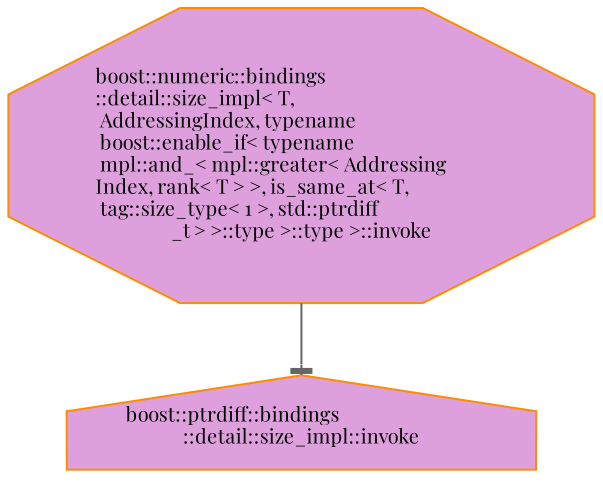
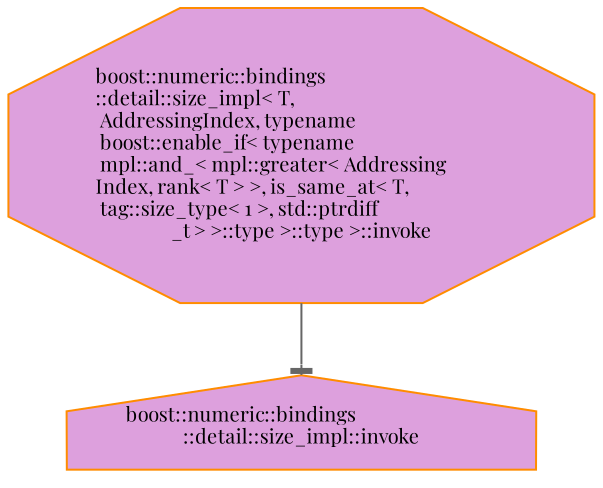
node "boost::ptrdiff::bindings ::detail::size_impl::invoke": label "boost::ptrdiff::bindings ::detail::size_impl::invoke" -> "boost::numeric::bindings ::detail::size_impl::invoke"
